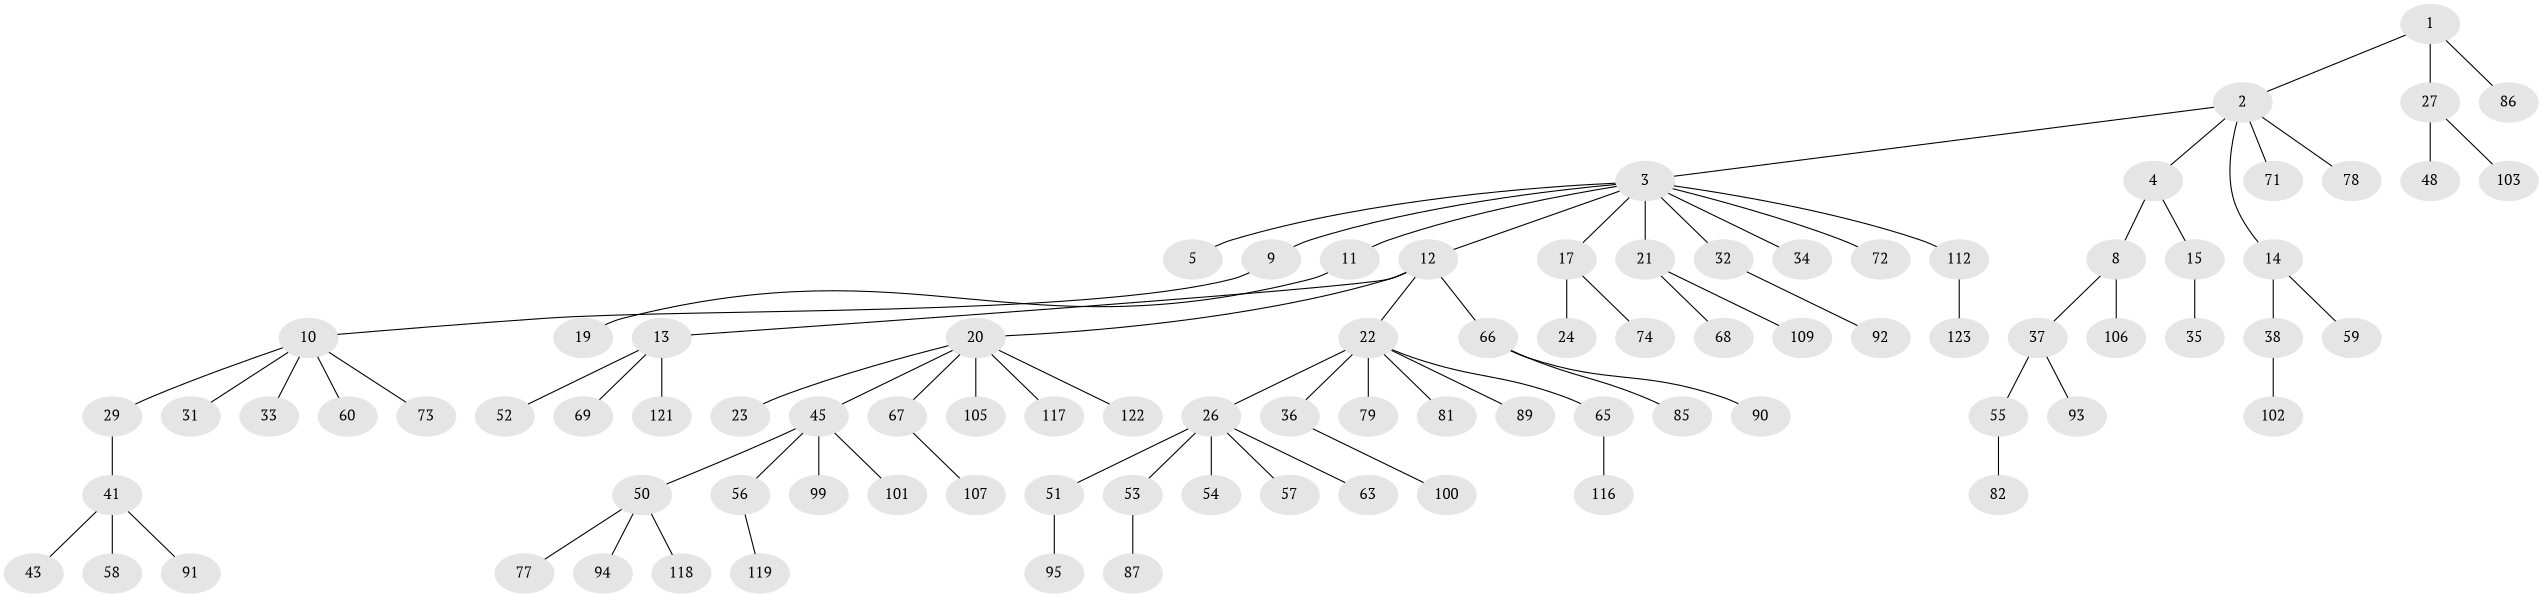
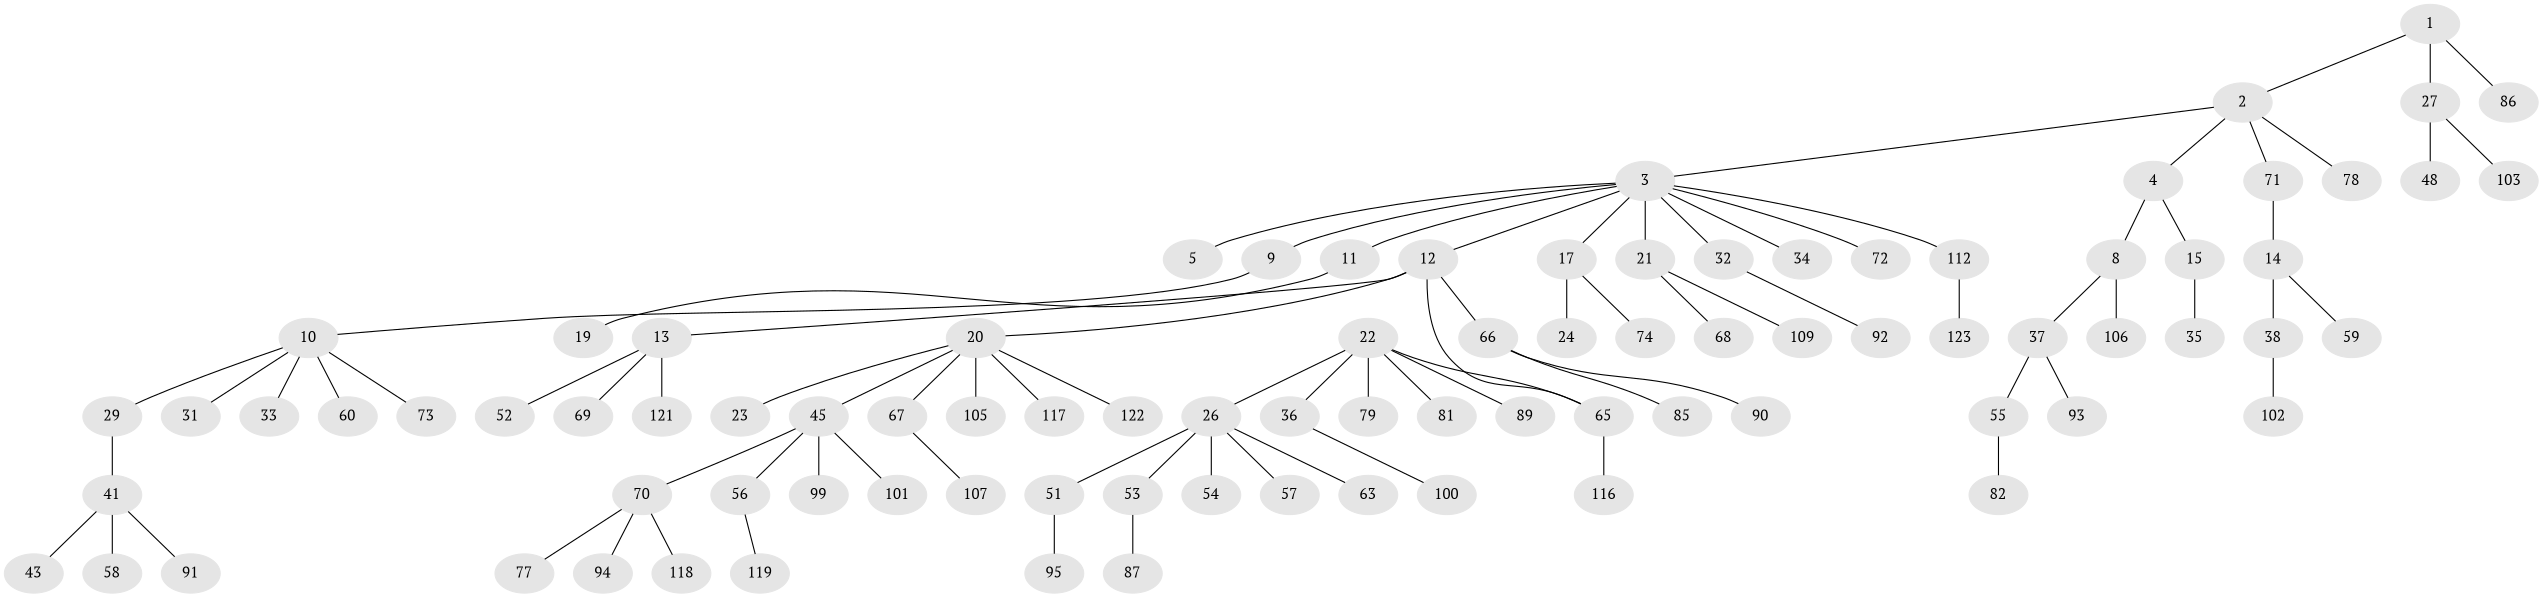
edge "2" -- "14": now "71" -- "14"
edge "12" -- "22": now "12" -- "65"
node "50": label "50" -> "70"
